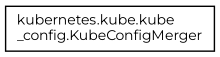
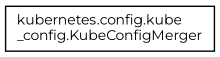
node "kubernetes.kube.kube _config.KubeConfigMerger": label "kubernetes.kube.kube _config.KubeConfigMerger" -> "kubernetes.config.kube _config.KubeConfigMerger"
